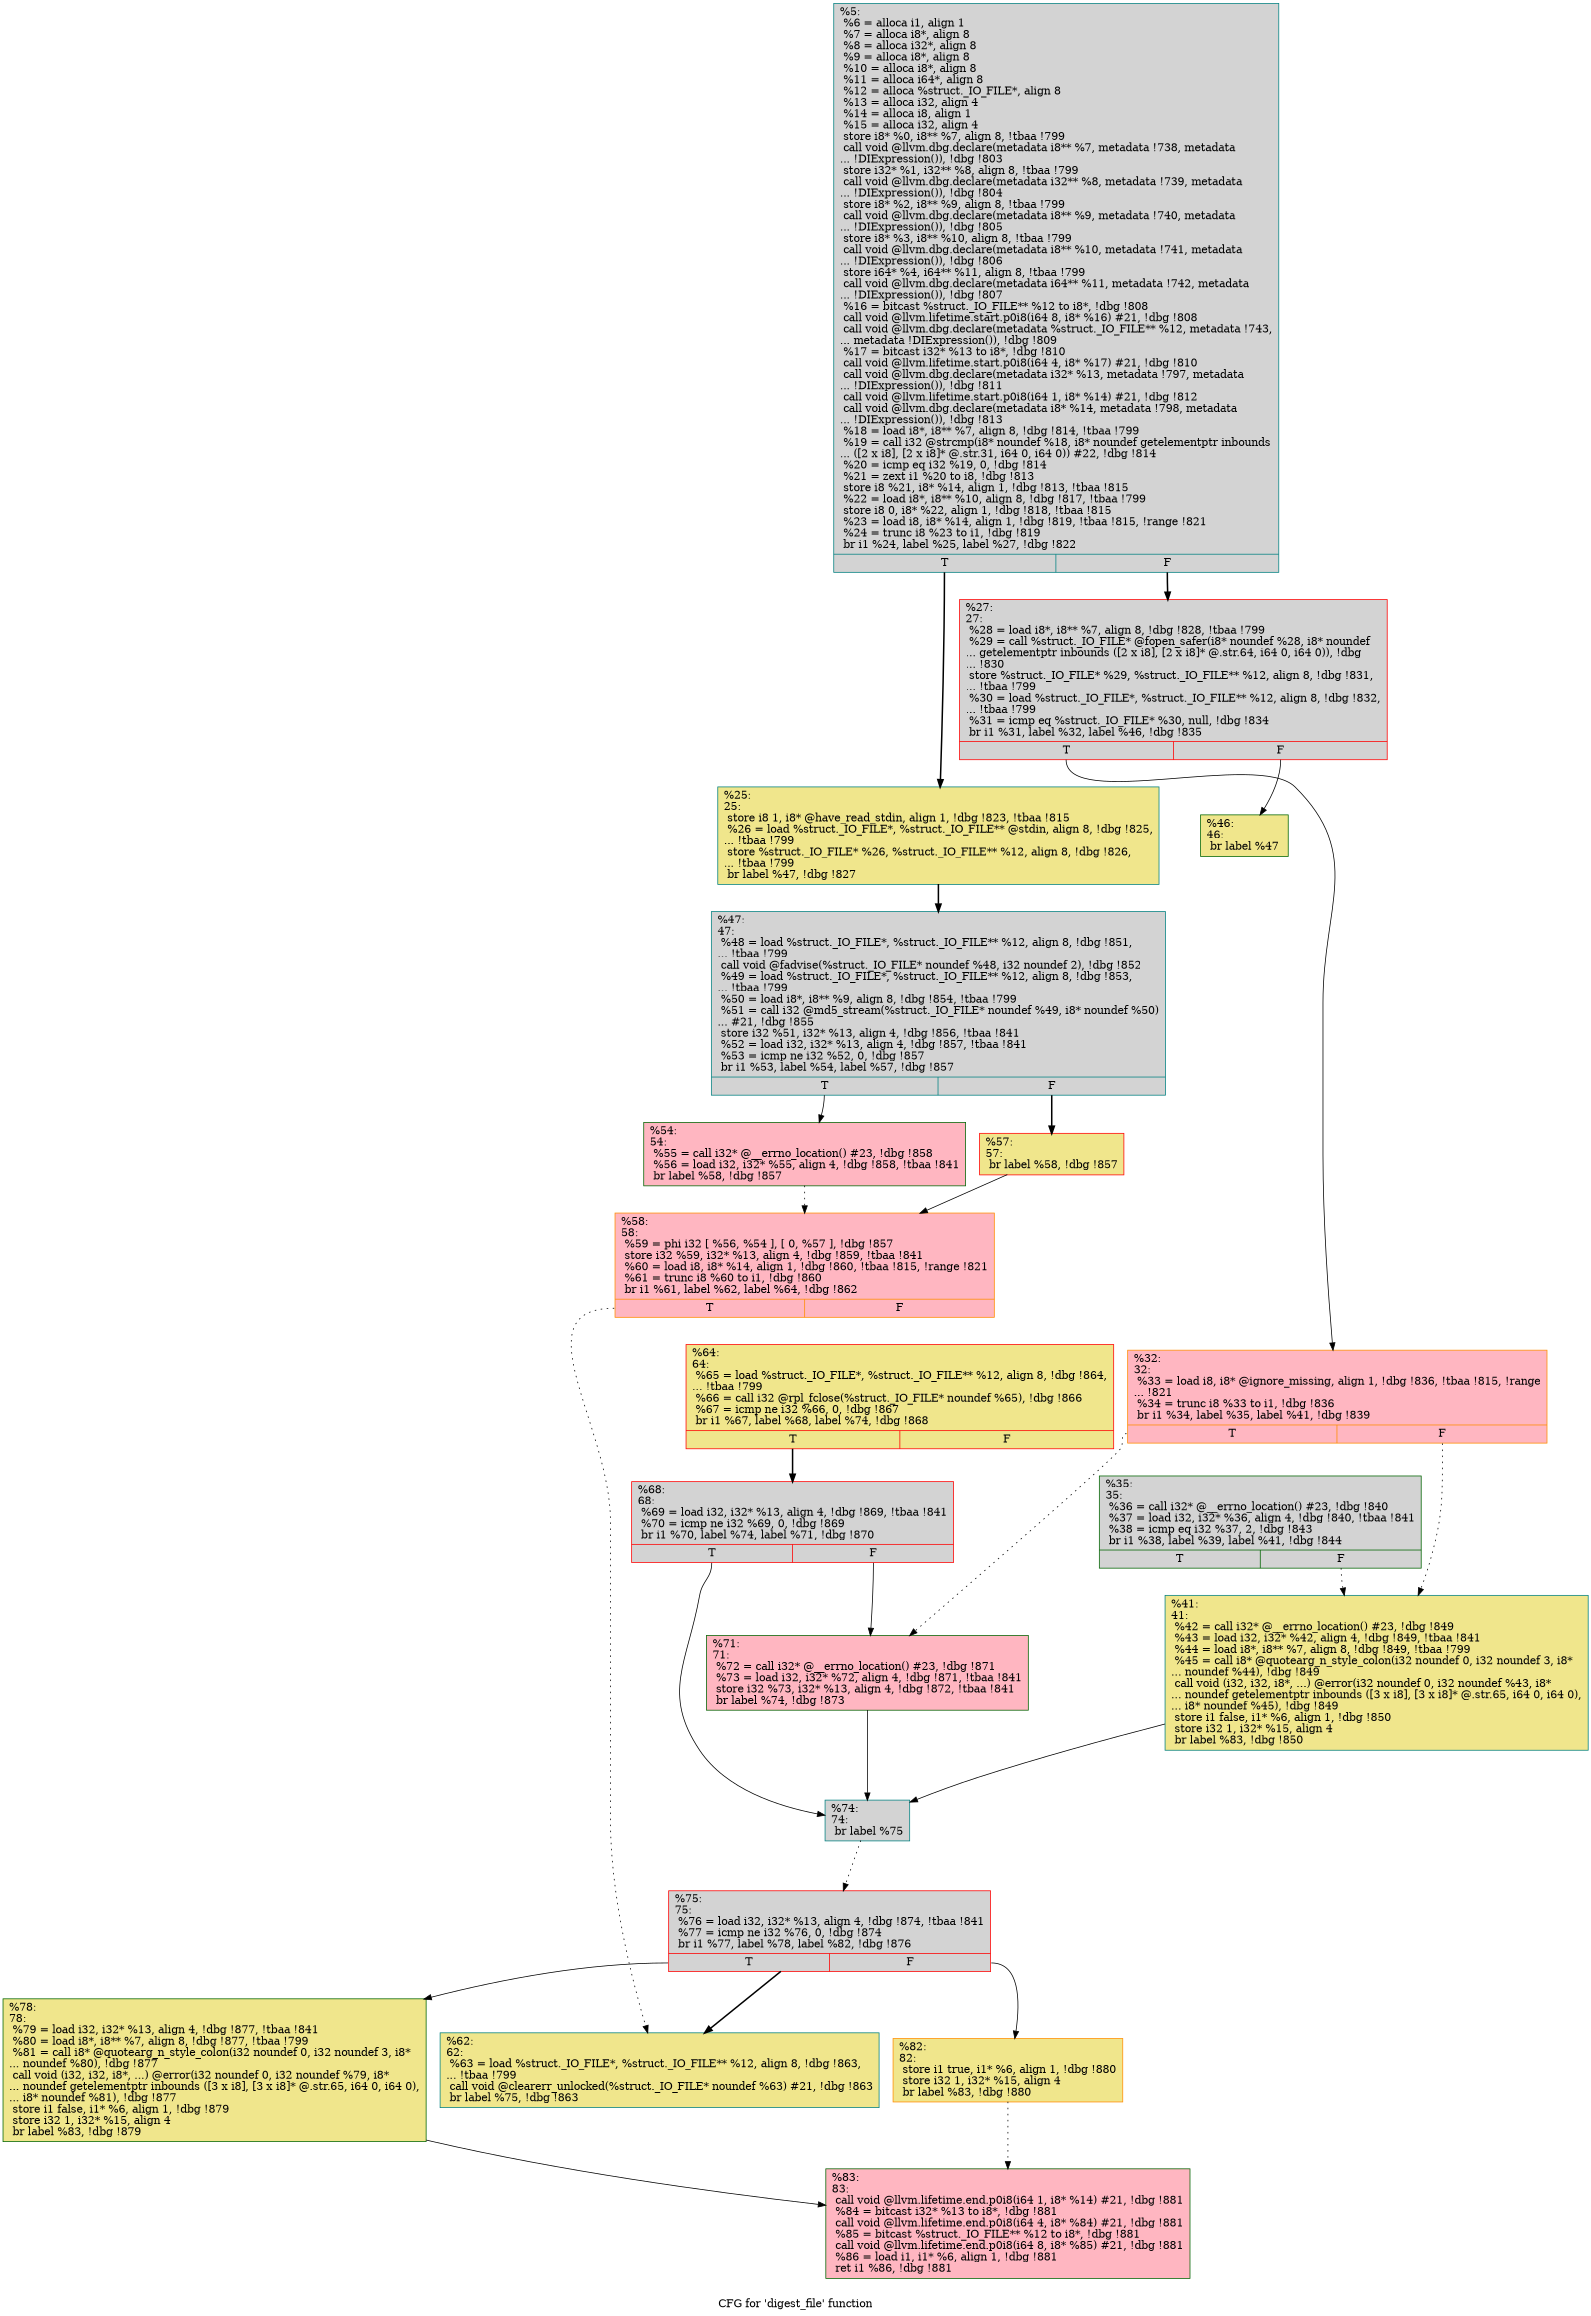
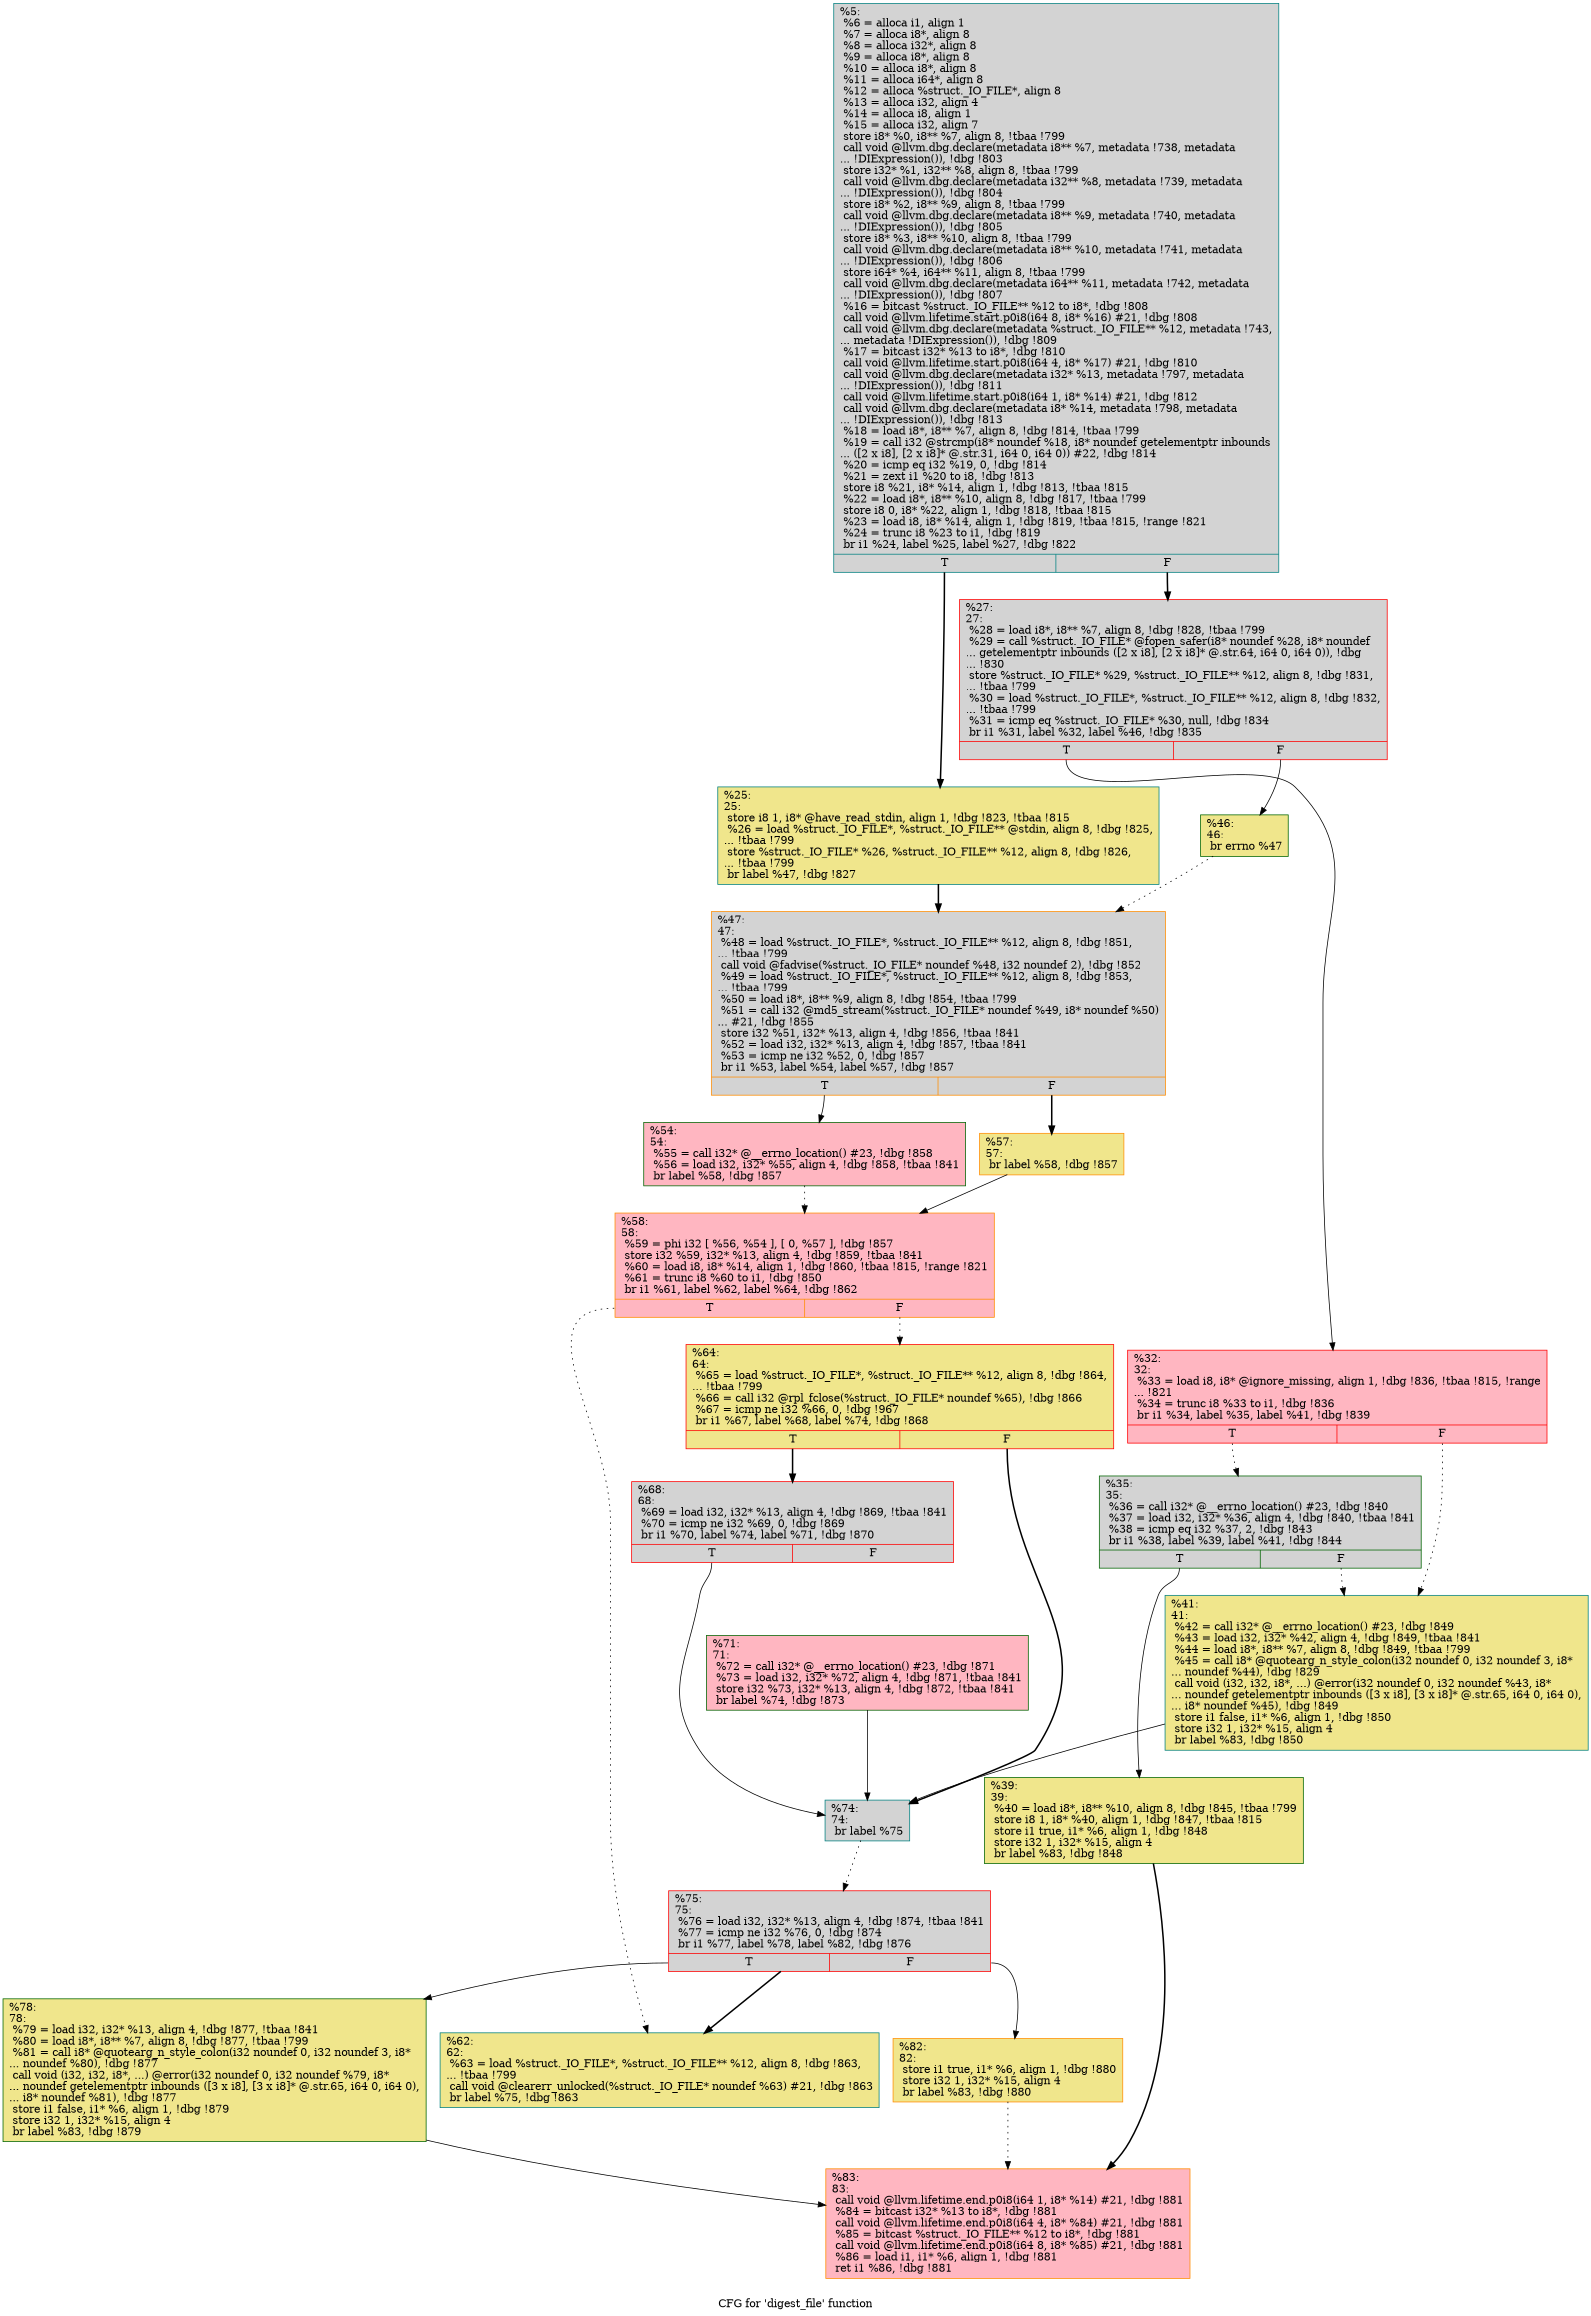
node "%5:": text "%15 = alloca i32, align 4" -> "%15 = alloca i32, align 7"
node "%46:": text "br label %47" -> "br errno %47"
edge "%46:" -> "%47:": added
node "%47:": color teal -> darkorange
node "%57:": color red -> darkorange
node "%58:": text "%61 = trunc i8 %60 to i1, !dbg !860" -> "%61 = trunc i8 %60 to i1, !dbg !850"
edge "%58:" -> "%64:": added
node "%32:": color darkorange -> red
node "%64:": text "%67 = icmp ne i32 %66, 0, !dbg !867" -> "%67 = icmp ne i32 %66, 0, !dbg !967"
edge "%32:" -> "%71:": now "%32:" -> "%35:"
edge "%68:" -> "%71:": removed
edge "%64:" -> "%74:": added
node "%41:": text "... noundef %44), !dbg !849" -> "... noundef %44), !dbg !829"
node "%39:": added
node "%83:": color darkgreen -> darkorange
